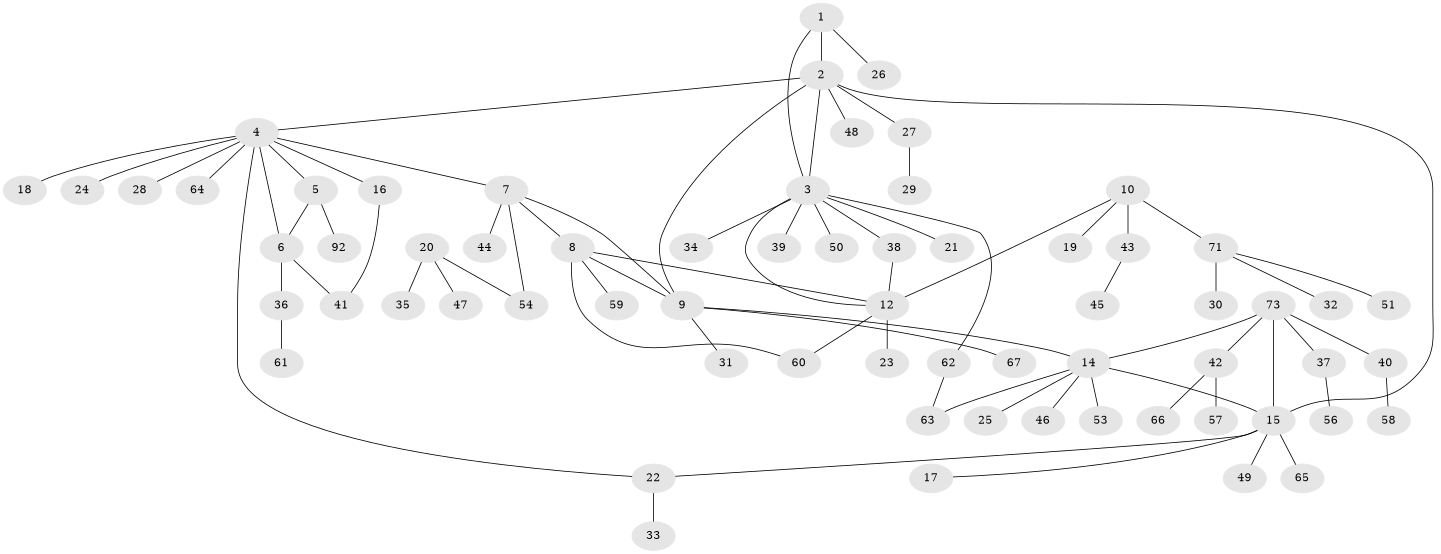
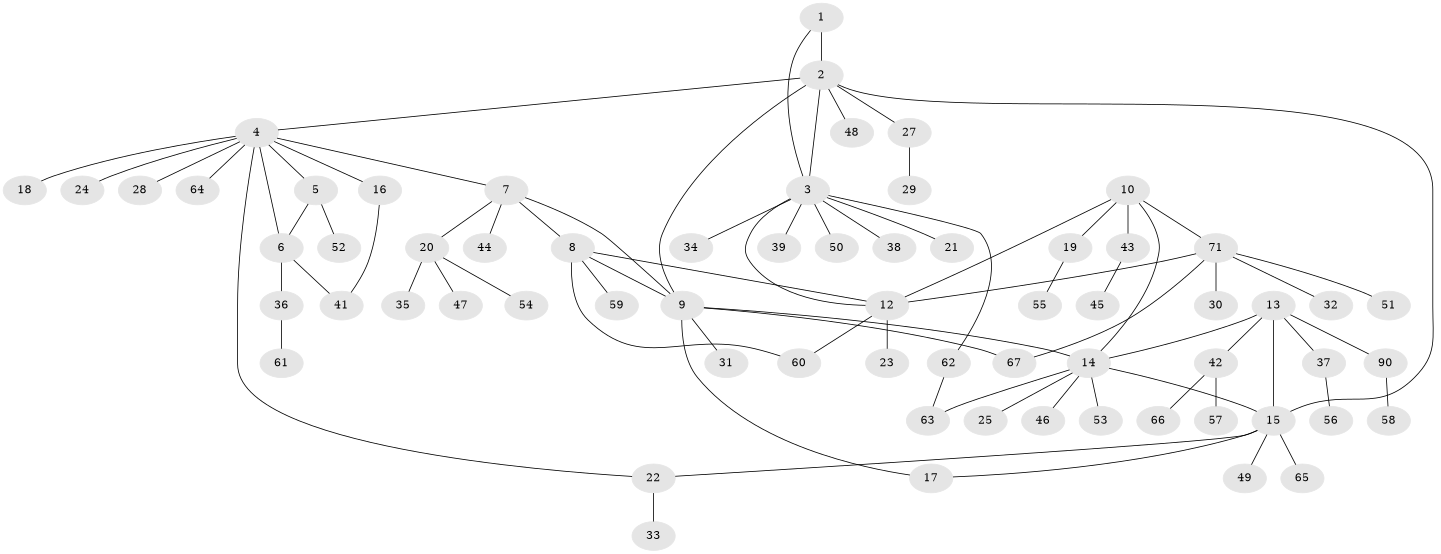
node "26": removed
node "92": label "92" -> "52"
edge "7" -- "54": now "7" -- "20"
edge "38" -- "12": now "71" -- "12"
edge "10" -- "14": added
node "55": added
node "73": label "73" -> "13"
edge "71" -- "67": added
node "40": label "40" -> "90"
edge "9" -- "17": added
